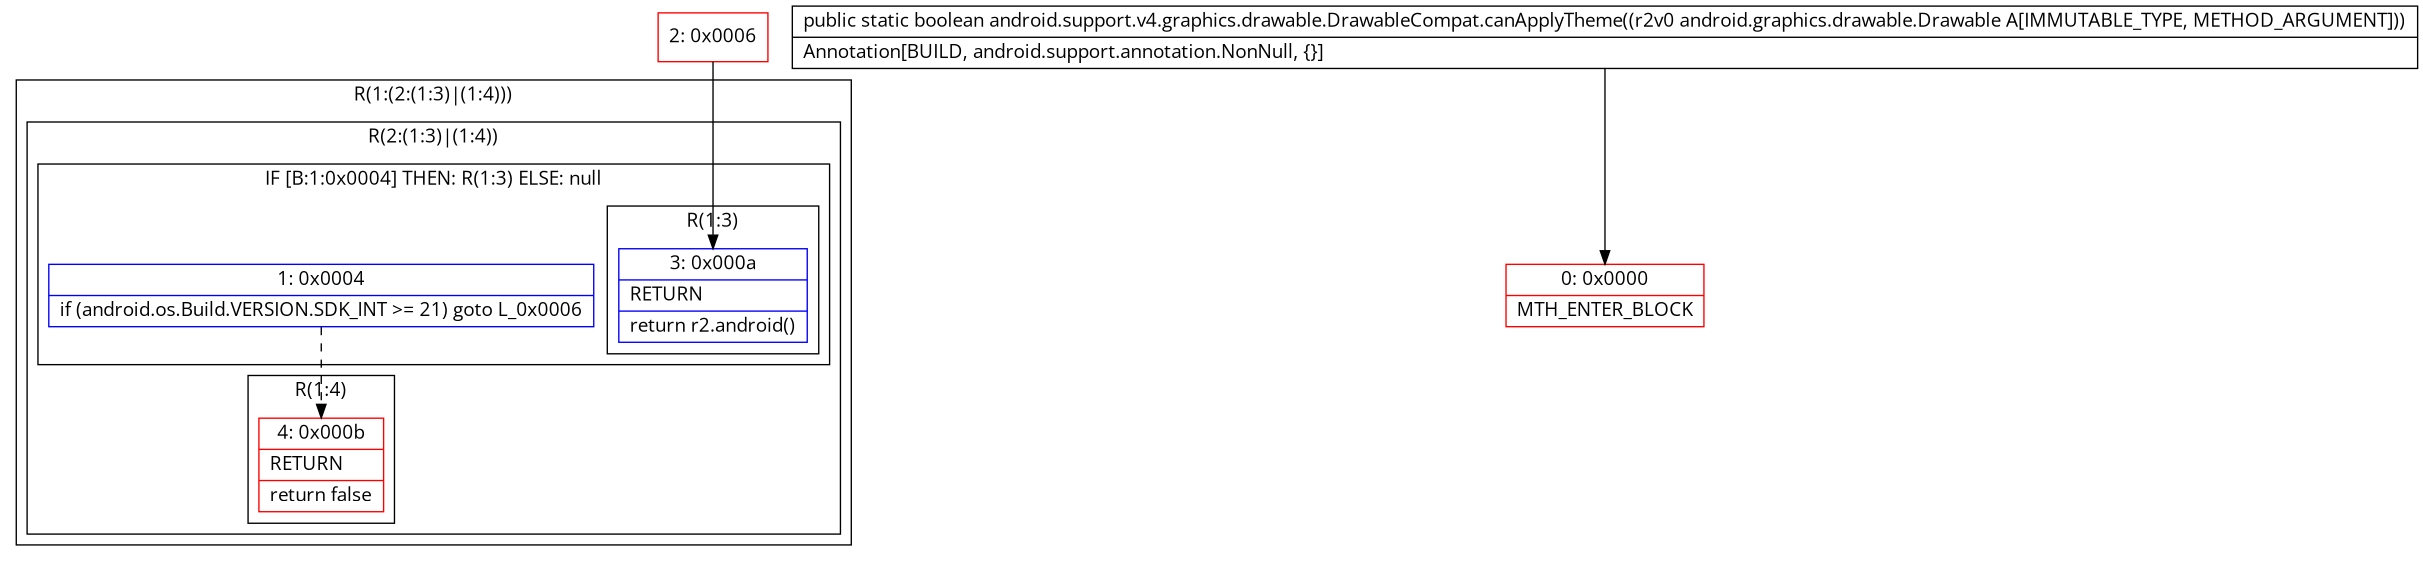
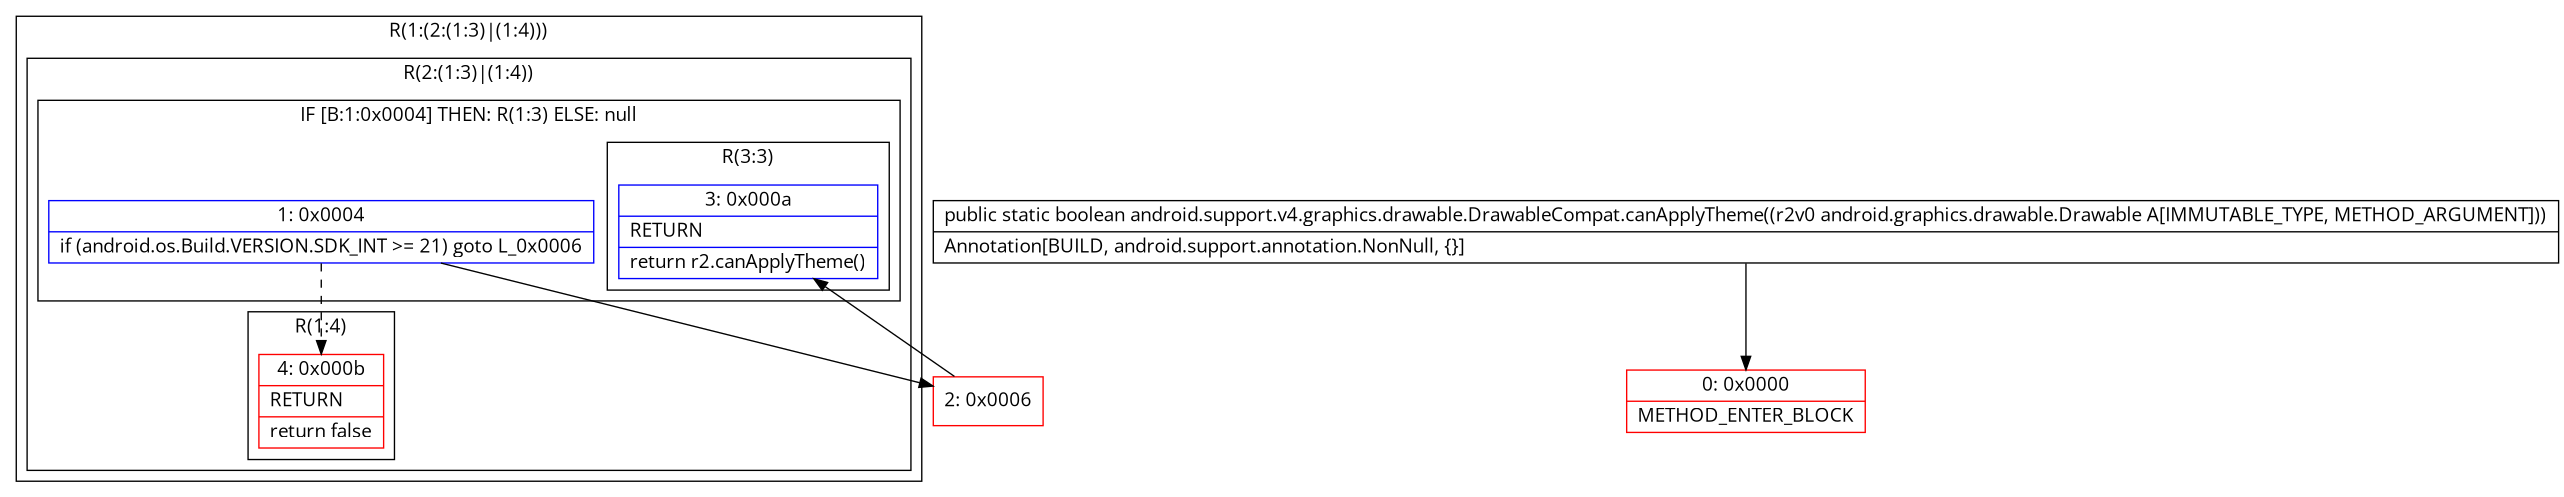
cluster "R(1:3)": label "R(1:3)" -> "R(3:3)"
node "0: 0x0000": text "MTH_ENTER_BLOCK" -> "METHOD_ENTER_BLOCK"
edge "1: 0x0004" -> "2: 0x0006": added
node "3: 0x000a": text "return r2.android()" -> "return r2.canApplyTheme()"
